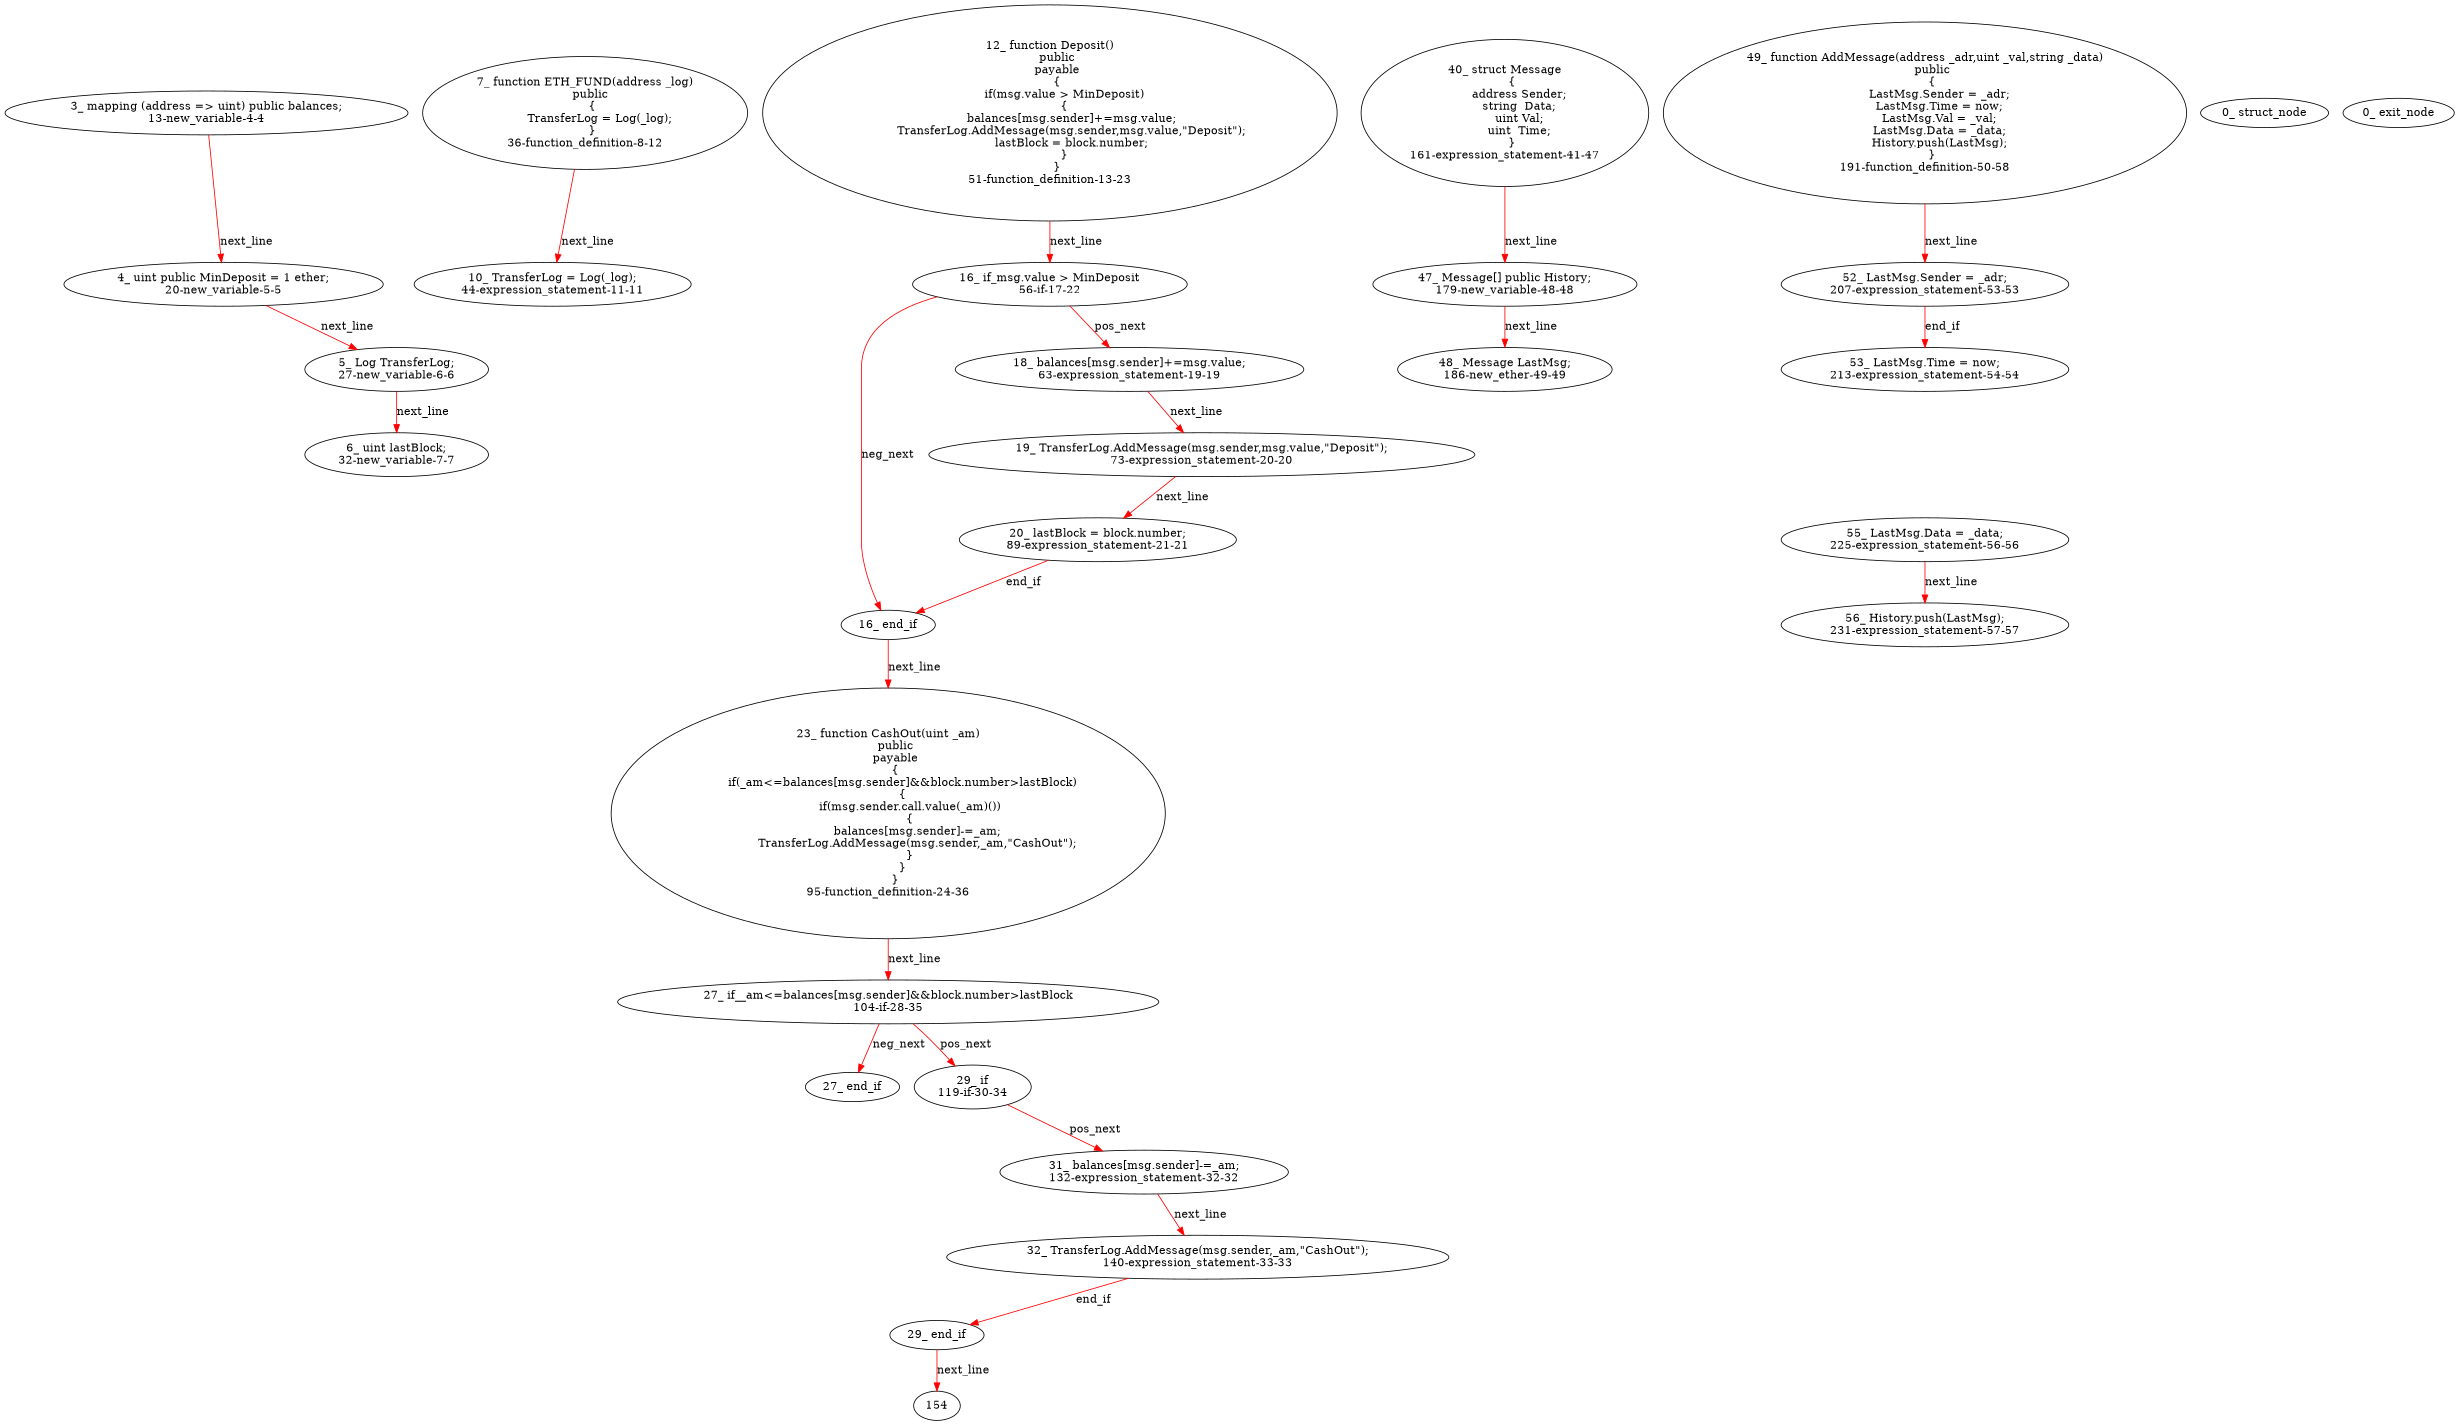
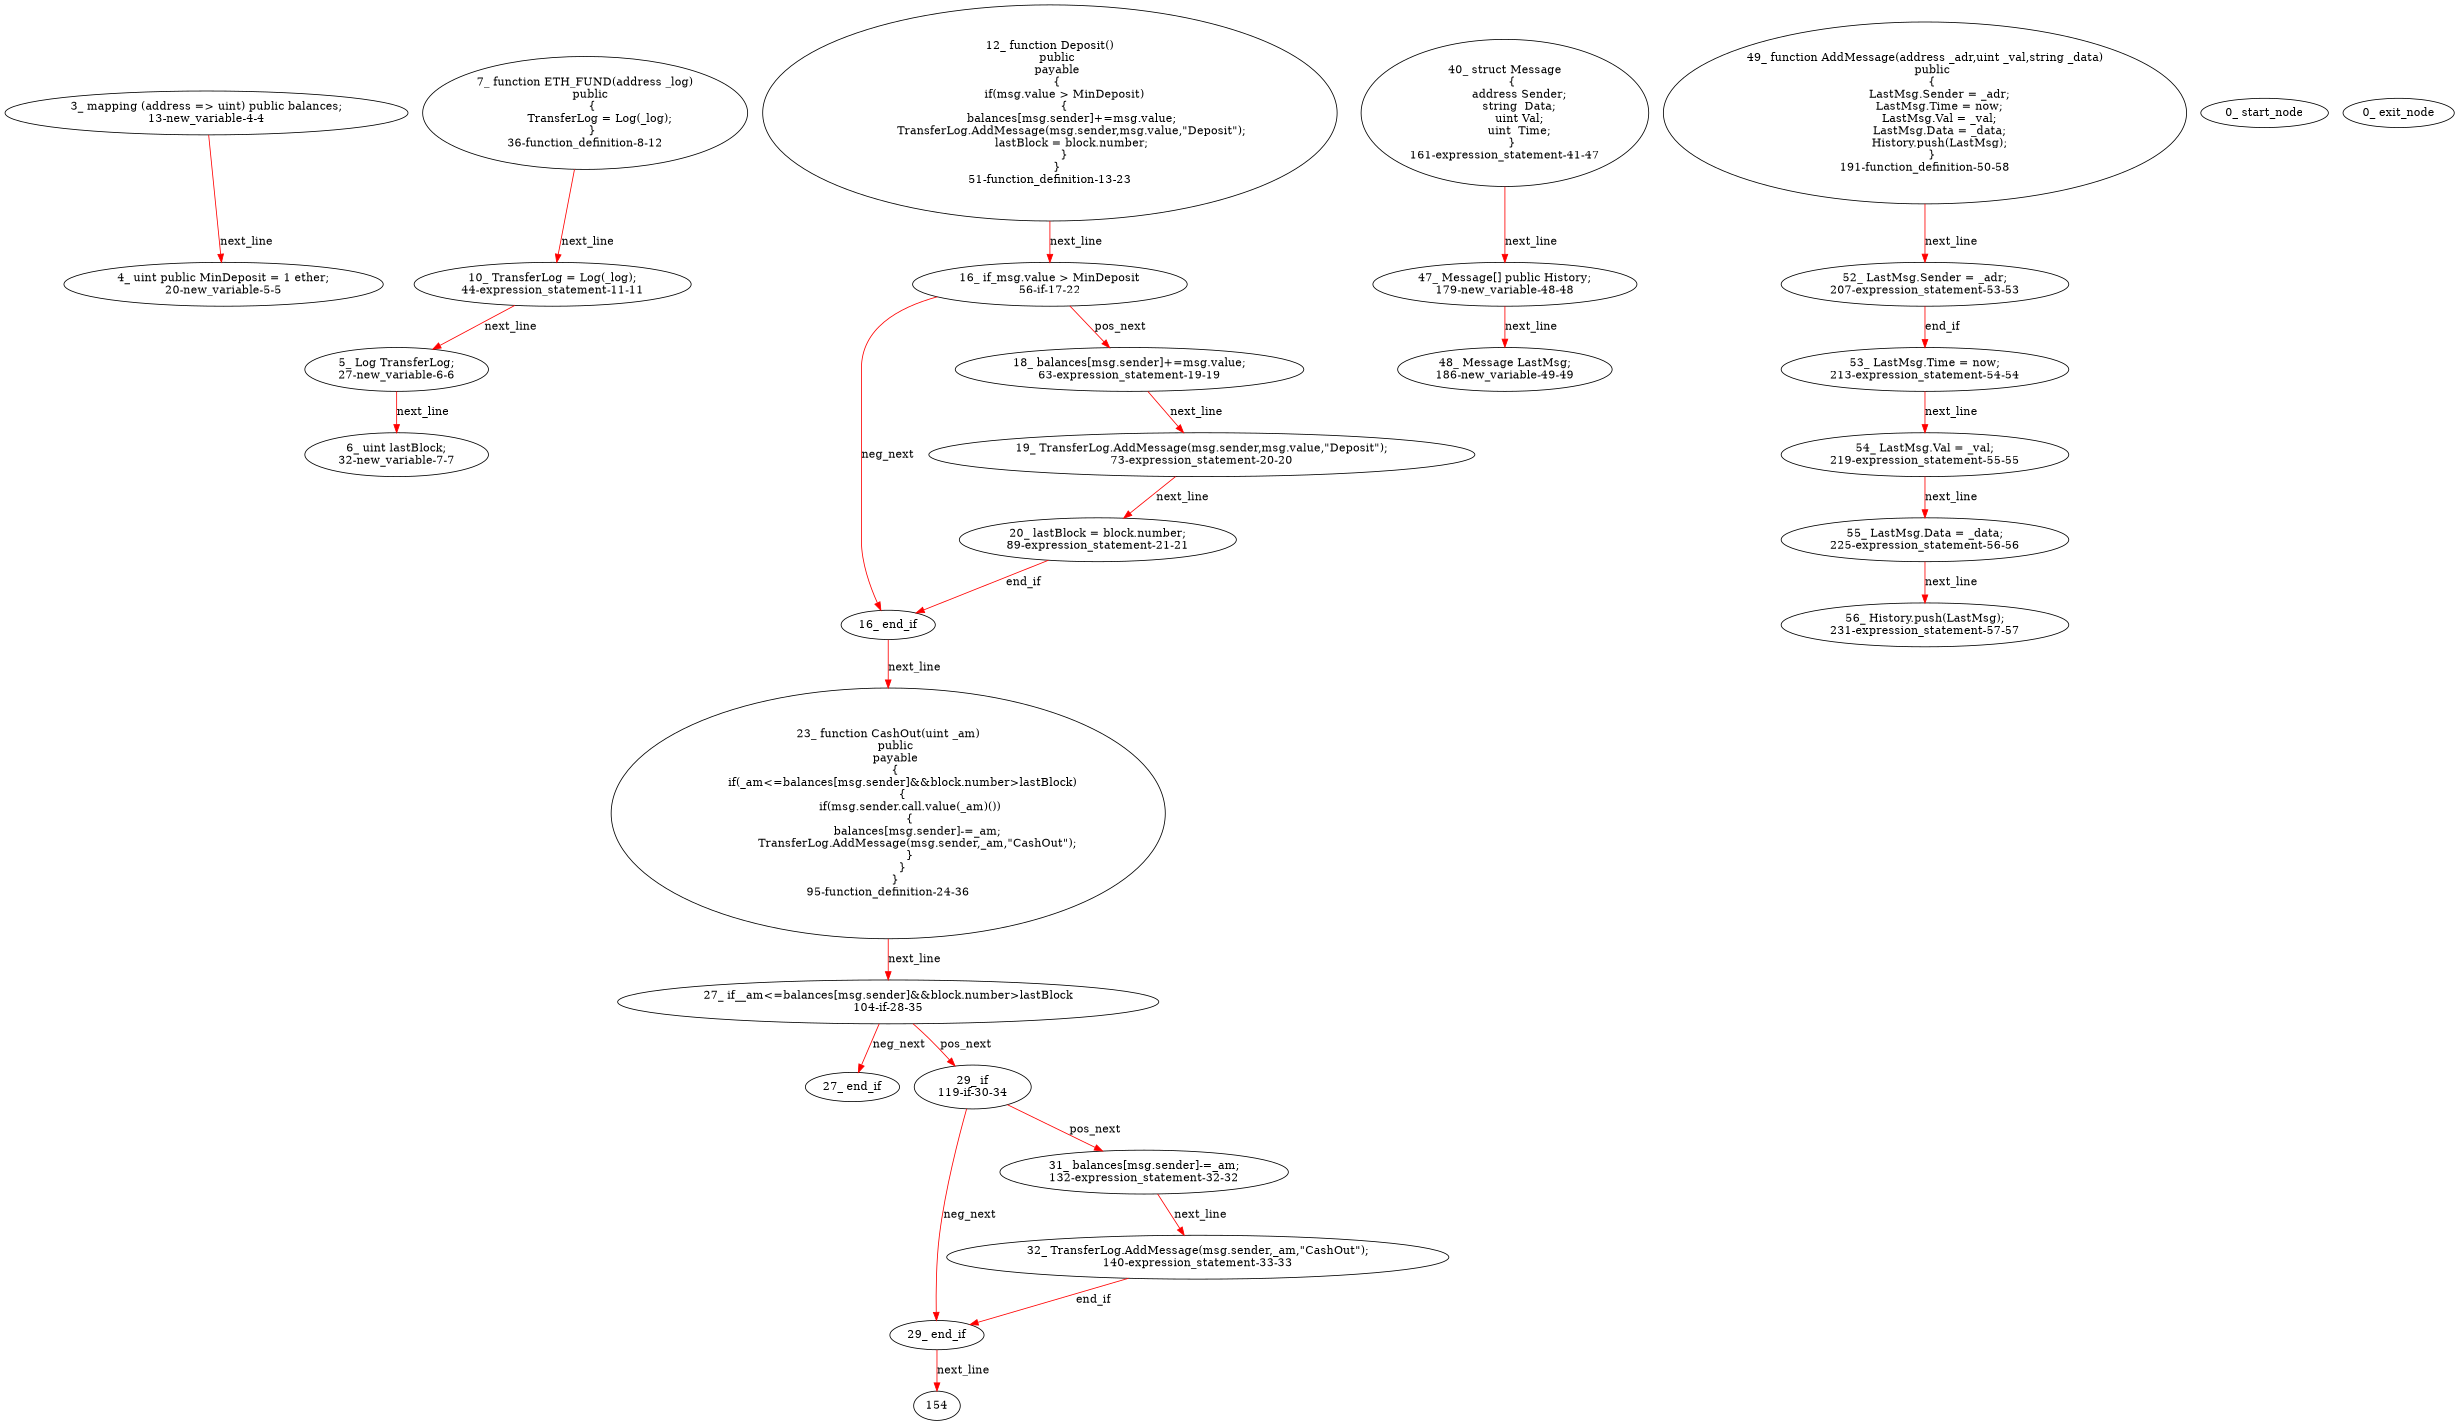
node "0_ struct_node": label "0_ struct_node" -> "0_ start_node"
edge "4_ uint public MinDeposit = 1 ether; 20-new_variable-5-5" -> "5_ Log TransferLog; 27-new_variable-6-6": now "10_ TransferLog = Log(_log); 44-expression_statement-11-11" -> "5_ Log TransferLog; 27-new_variable-6-6"
node "48_ Message LastMsg; 186-new_ether-49-49": label "48_ Message LastMsg; 186-new_ether-49-49" -> "48_ Message LastMsg; 186-new_variable-49-49"
node "54_ LastMsg.Val = _val; 219-expression_statement-55-55": added
edge "29_ if 119-if-30-34" -> "29_ end_if": added, label "neg_next"
